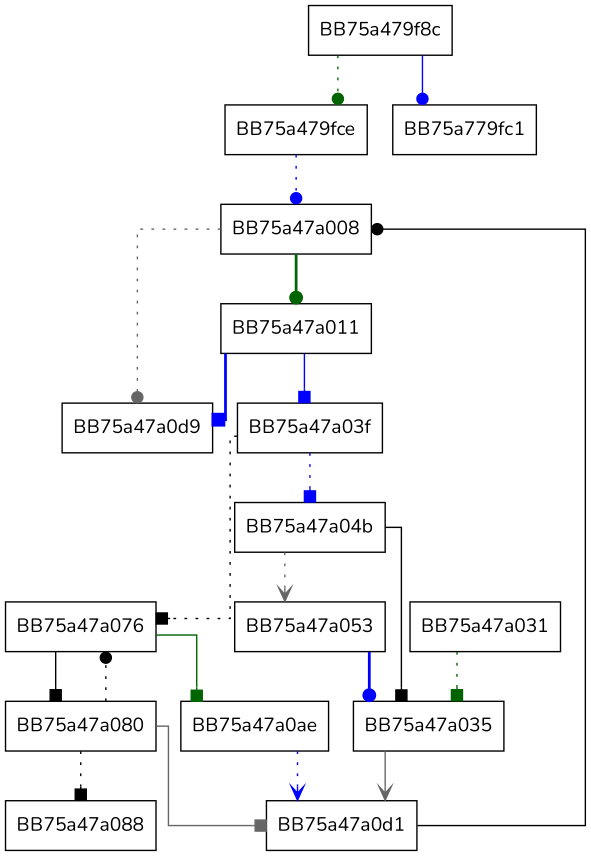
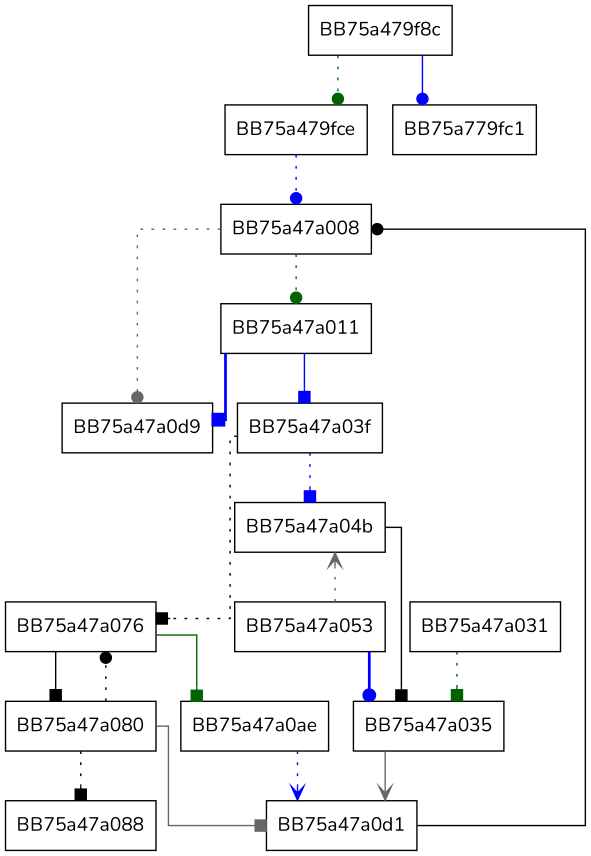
edge "BB75a47a008" -> "BB75a47a011": style bold -> dotted
edge "BB75a47a04b" -> "BB75a47a053": reversed
